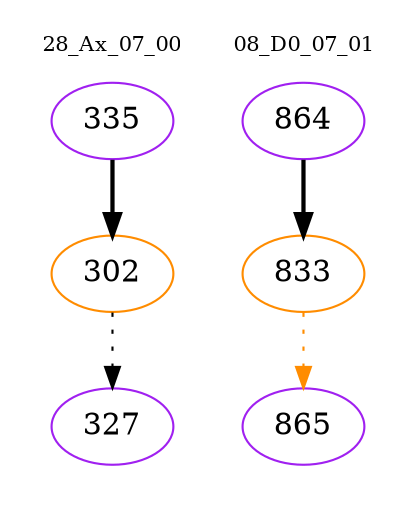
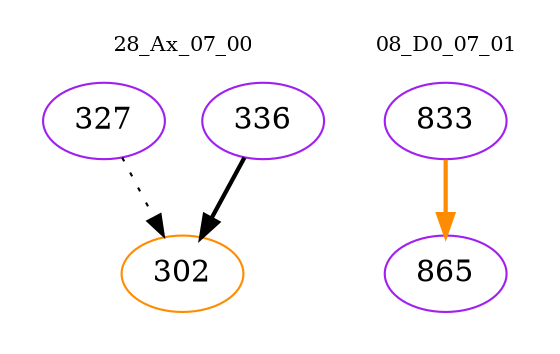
node "335": label "335" -> "336"
node "864": removed
node "833": color darkorange -> purple
edge "302" -> "327": reversed
edge "833" -> "865": style dotted -> bold
